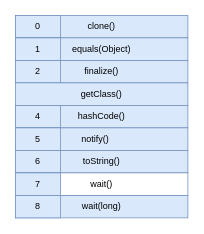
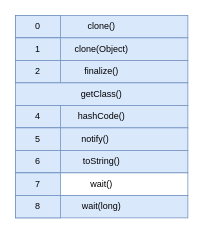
node "equals(Object)": label "equals(Object)" -> "clone(Object)"
